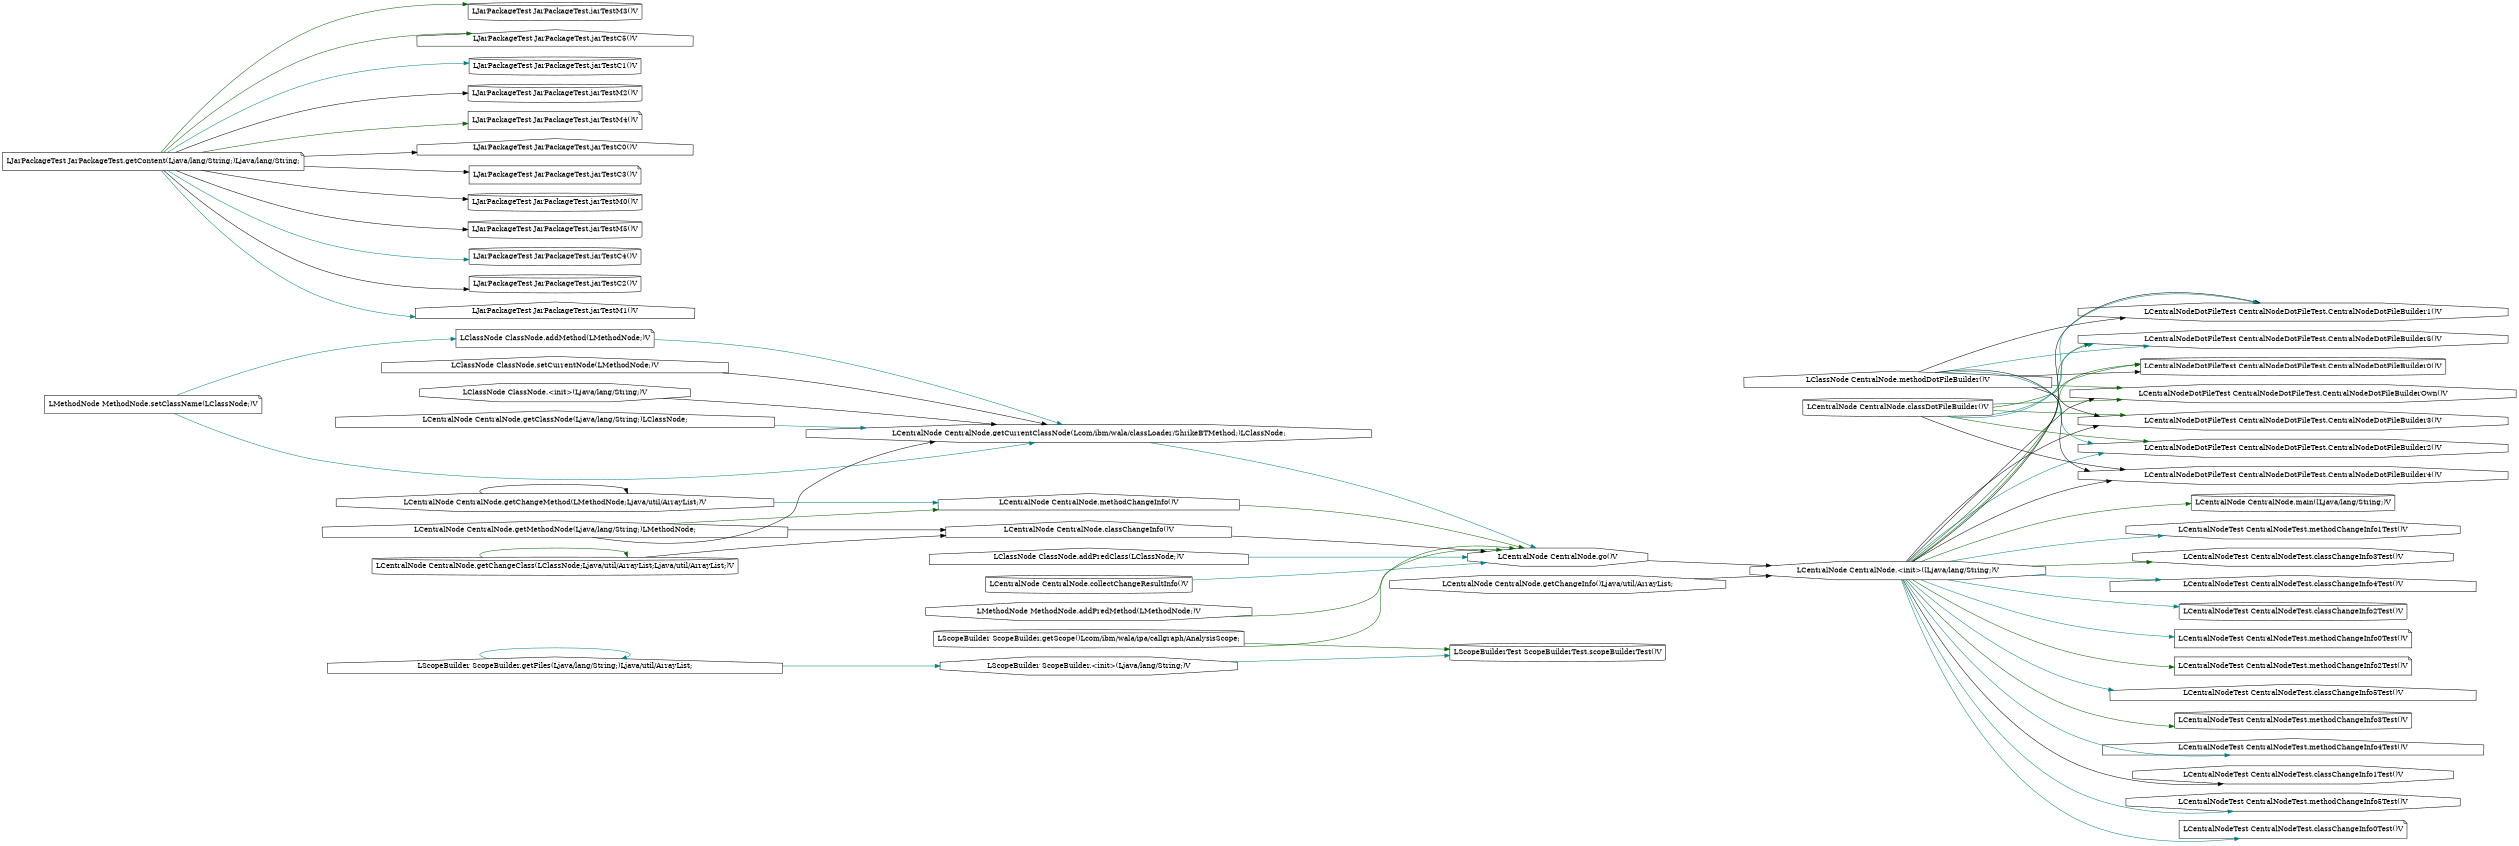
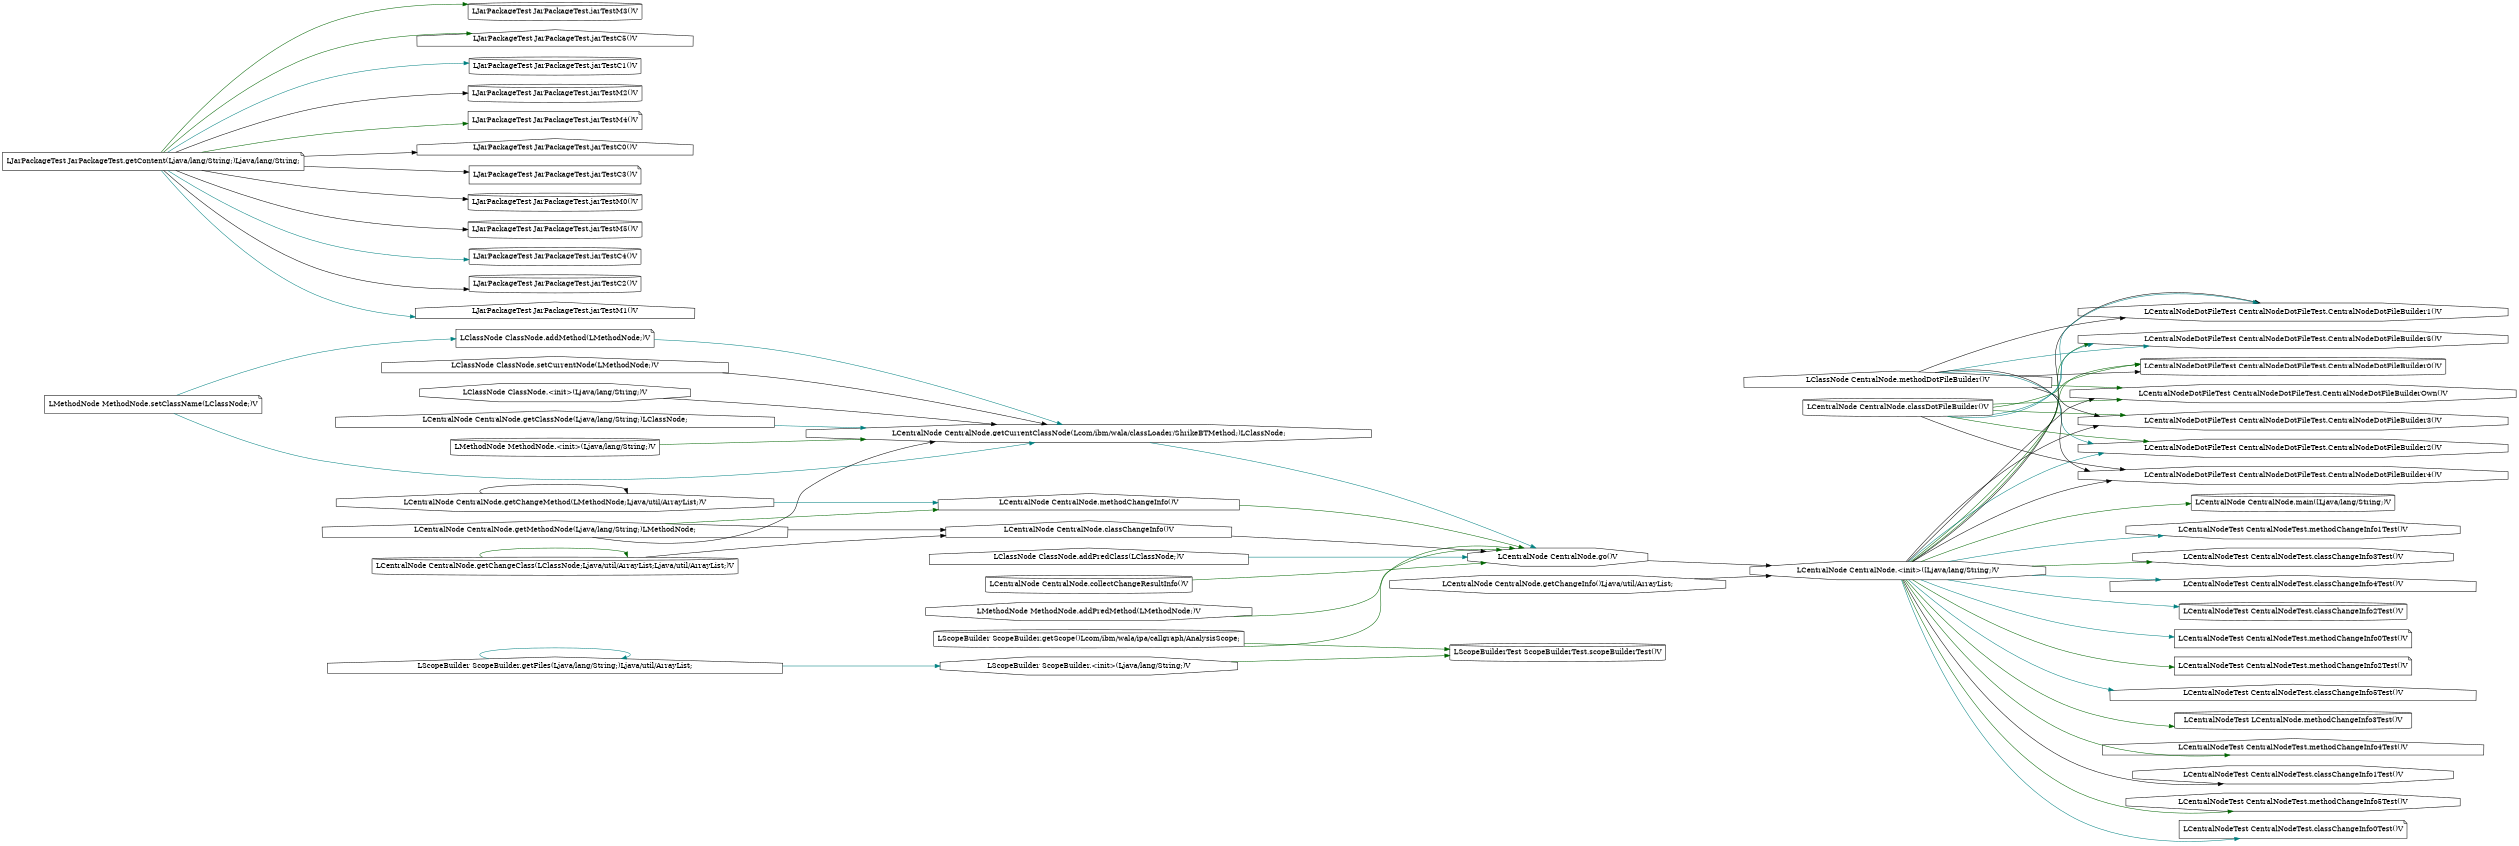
node "LMethodNode MethodNode.<init>(Ljava/lang/String;)V": added
edge "LCentralNode CentralNode.collectChangeResultInfo()V" -> "LCentralNode CentralNode.go()V": color teal -> darkgreen
edge "LScopeBuilder ScopeBuilder.<init>(Ljava/lang/String;)V" -> "LScopeBuilderTest ScopeBuilderTest.scopeBuilderTest()V": color teal -> darkgreen
edge "LCentralNode CentralNode.<init>([Ljava/lang/String;)V" -> "LCentralNodeTest CentralNodeTest.methodChangeInfo4Test()V": color teal -> darkgreen
node "LCentralNodeTest CentralNodeTest.methodChangeInfo3Test()V": label "LCentralNodeTest CentralNodeTest.methodChangeInfo3Test()V" -> "LCentralNodeTest LCentralNode.methodChangeInfo3Test()V"
edge "LCentralNode CentralNode.<init>([Ljava/lang/String;)V" -> "LCentralNodeTest CentralNodeTest.methodChangeInfo5Test()V": color teal -> darkgreen
